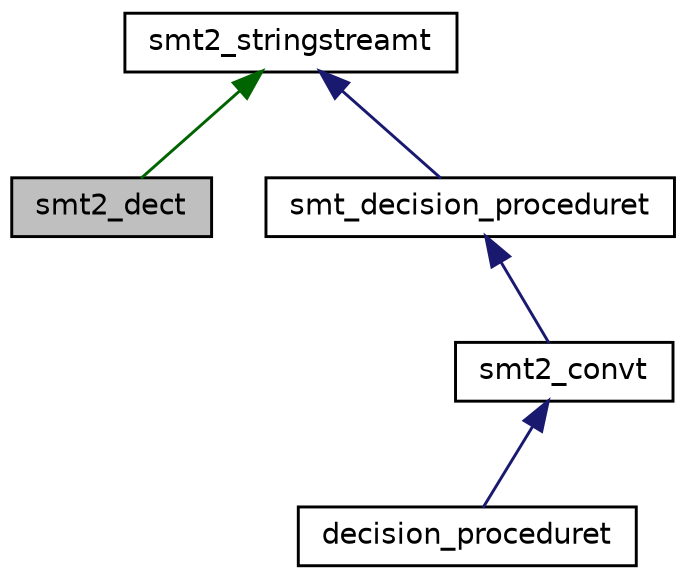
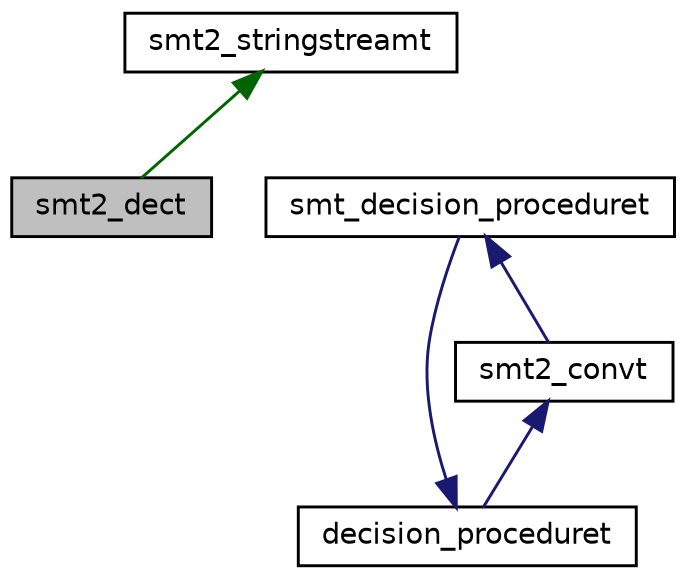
edge "smt_decision_proceduret" -> "smt2_stringstreamt": now "smt_decision_proceduret" -> "decision_proceduret"
